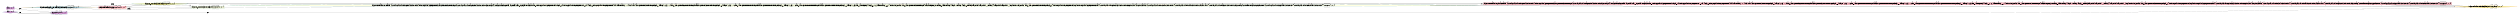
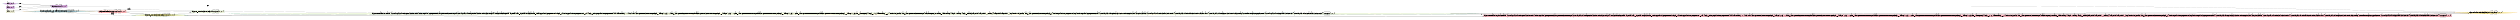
node "start['0', '1', '0']": added
